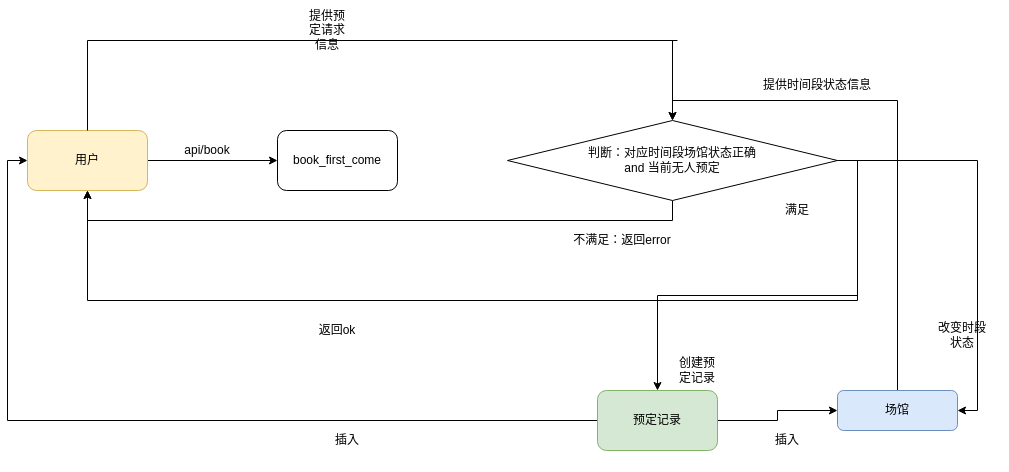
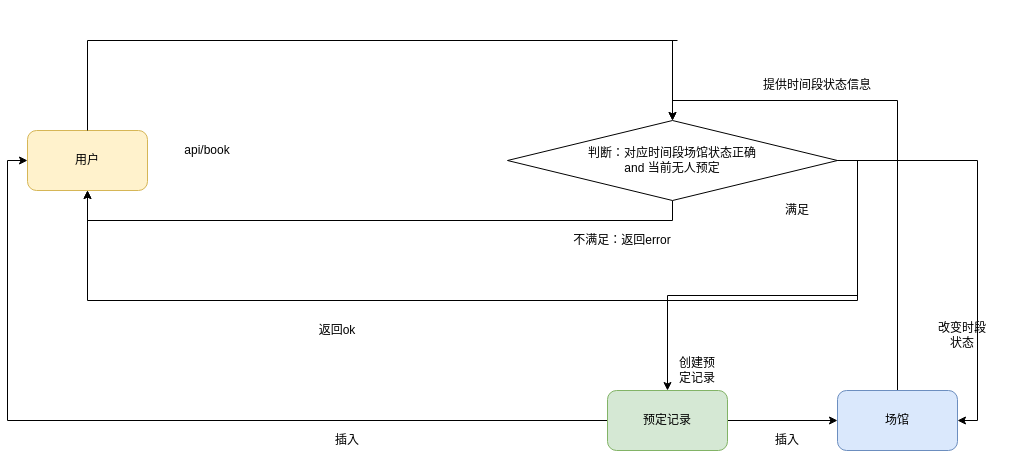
node "提供预定请求信息": removed
edge "用户" -> "book_first_come": removed
node "book_first_come": removed
node "场馆": size 120x40 -> 120x60
node "预定记录": moved (658, 421) -> (668, 421)
